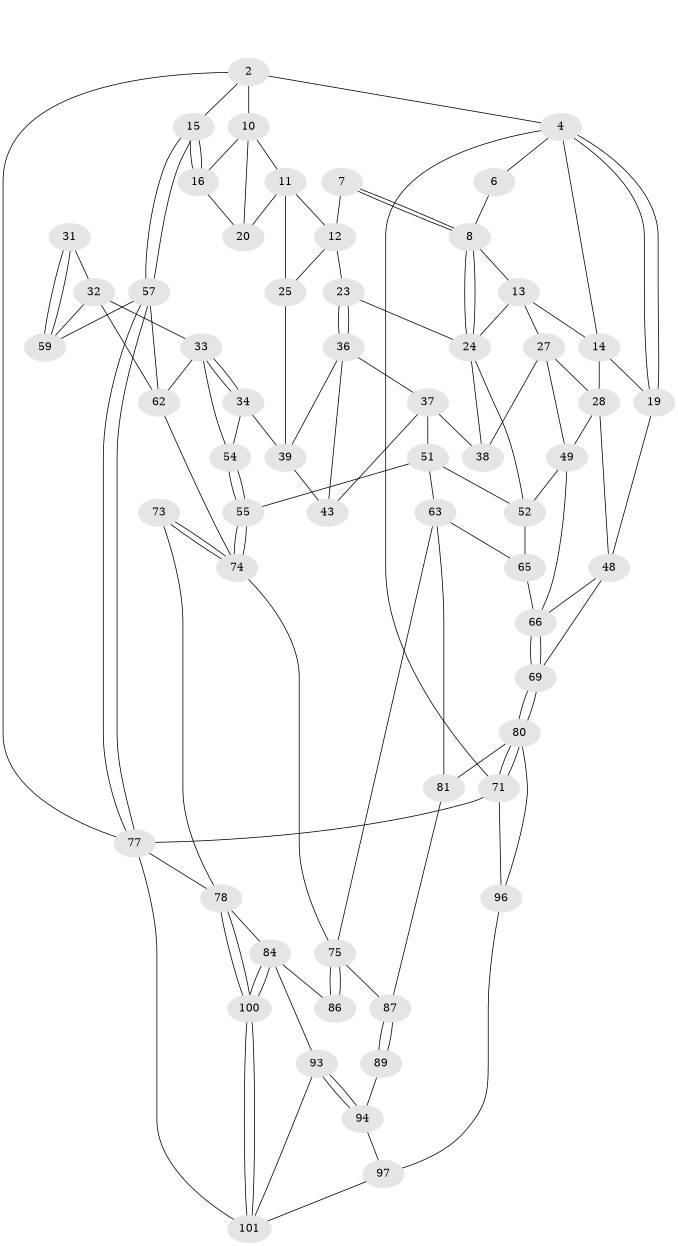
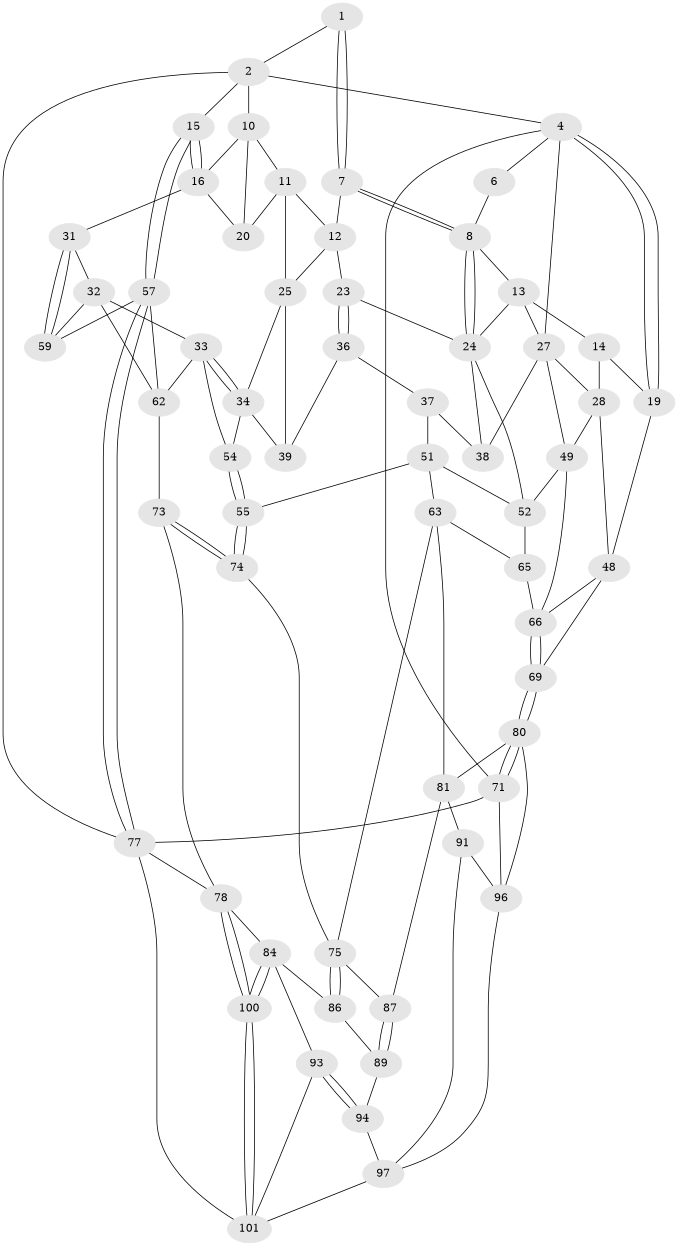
node "1": added
edge "16" -- "31": added
edge "4" -- "14": now "4" -- "27"
edge "25" -- "34": added
edge "62" -- "74": now "62" -- "73"
node "43": removed
node "91": added
edge "86" -- "89": added
